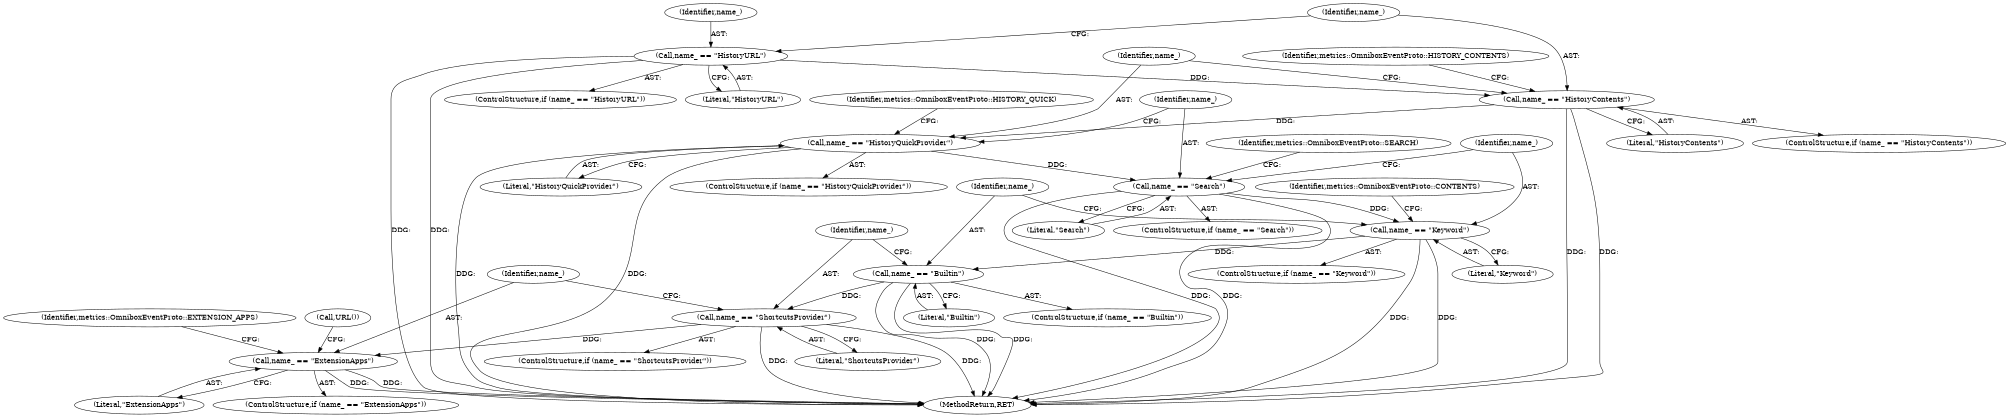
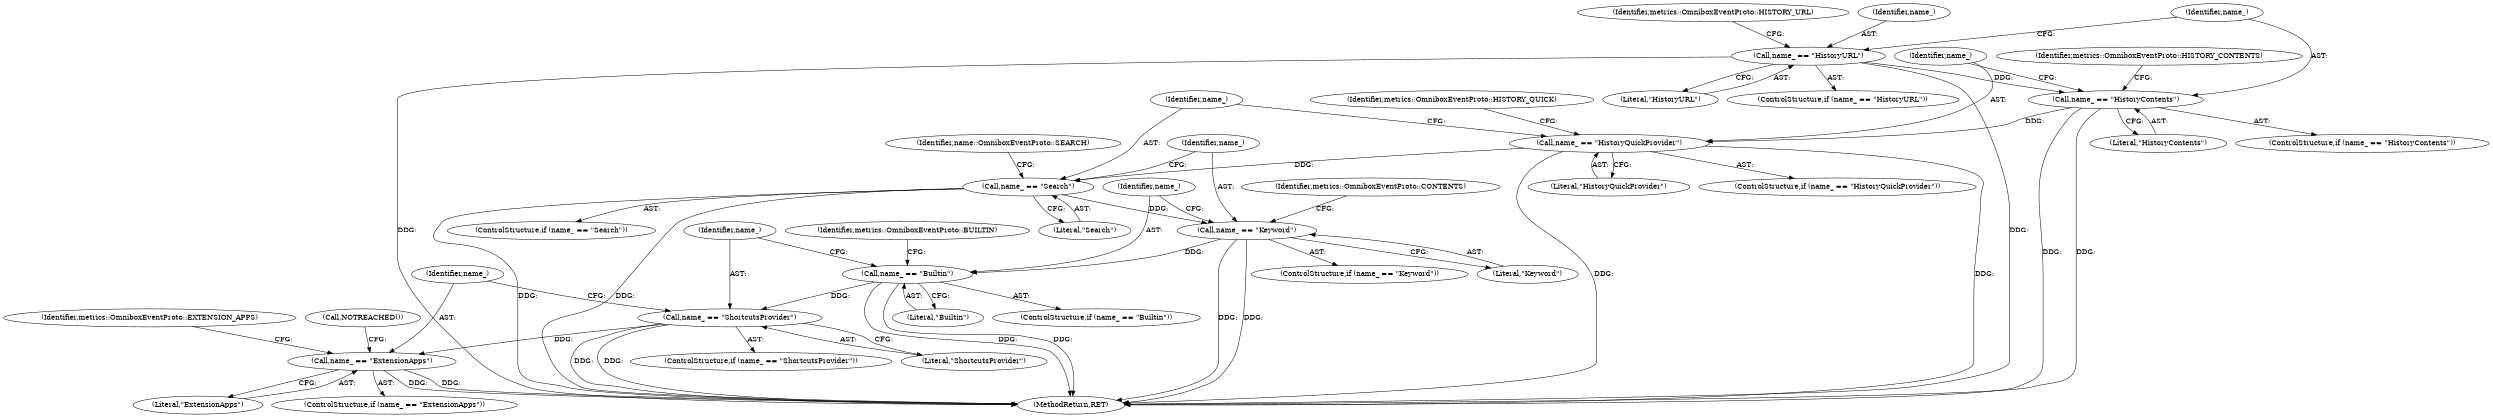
node "(Identifier,metrics::OmniboxEventProto::HISTORY_URL)": added
node "(Identifier,metrics::OmniboxEventProto::SEARCH)": label "(Identifier,metrics::OmniboxEventProto::SEARCH)" -> "(Identifier,name::OmniboxEventProto::SEARCH)"
node "(Identifier,metrics::OmniboxEventProto::BUILTIN)": added
node "(Call,URL())": label "(Call,URL())" -> "(Call,NOTREACHED())"
